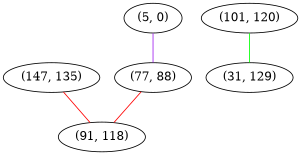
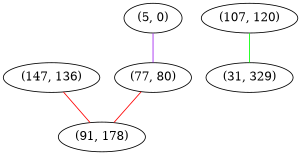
node "(101, 120)": label "(101, 120)" -> "(107, 120)"
node "(147, 135)": label "(147, 135)" -> "(147, 136)"
node "(77, 88)": label "(77, 88)" -> "(77, 80)"
node "(31, 129)": label "(31, 129)" -> "(31, 329)"
node "(91, 118)": label "(91, 118)" -> "(91, 178)"
